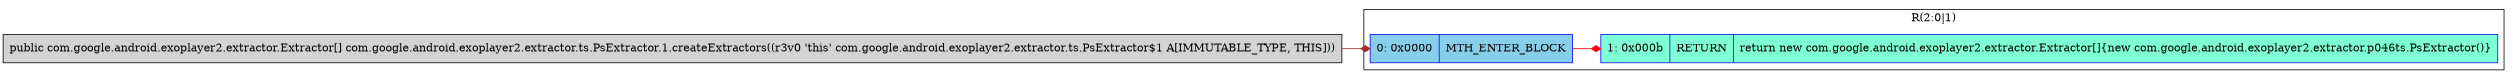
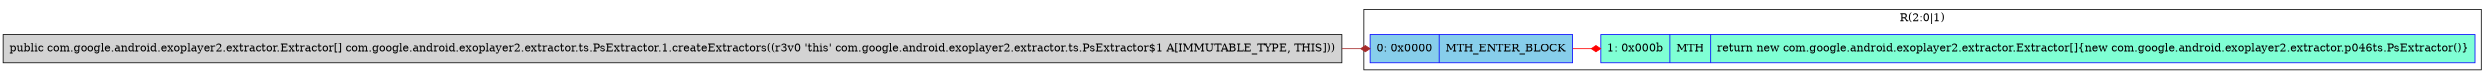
node "1: 0x000b": text "RETURN" -> "MTH"
